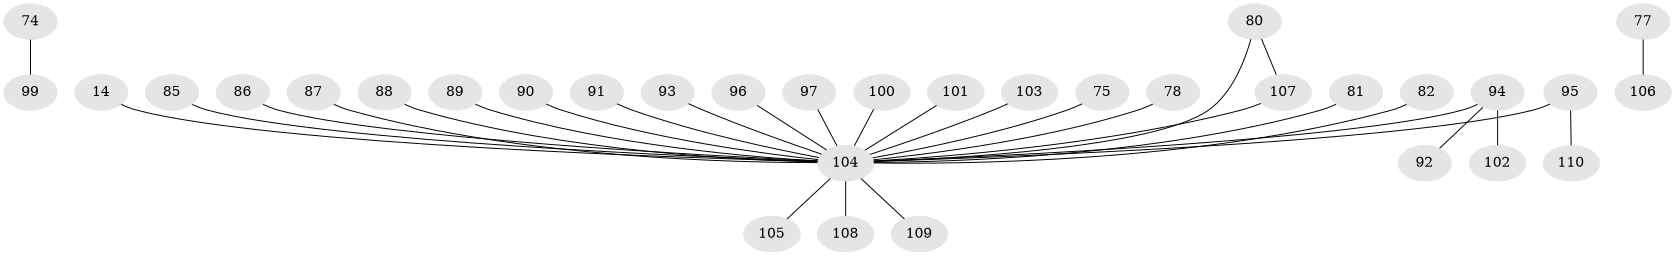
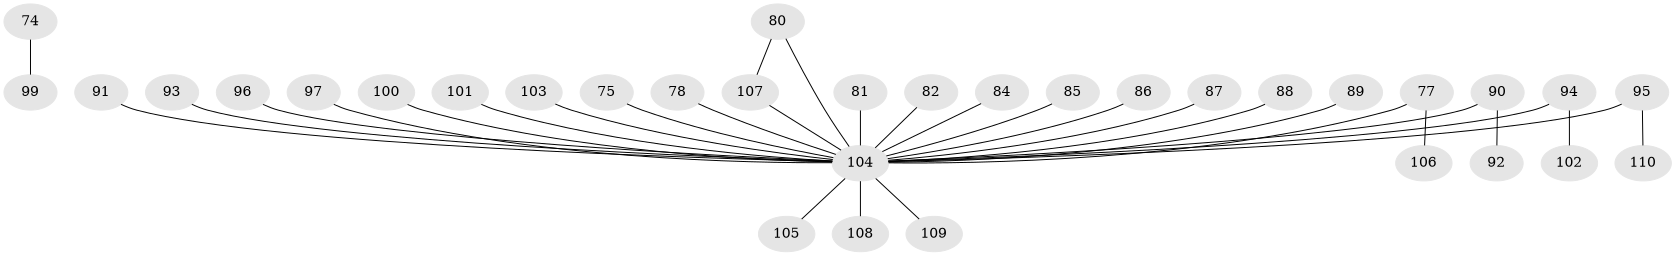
node "14": label "14" -> "84"
edge "94" -- "92": now "90" -- "92"
edge "77" -- "104": added
